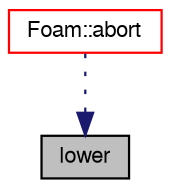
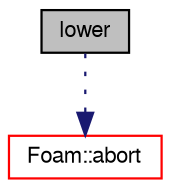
edge "Foam::abort" -> "lower": reversed
